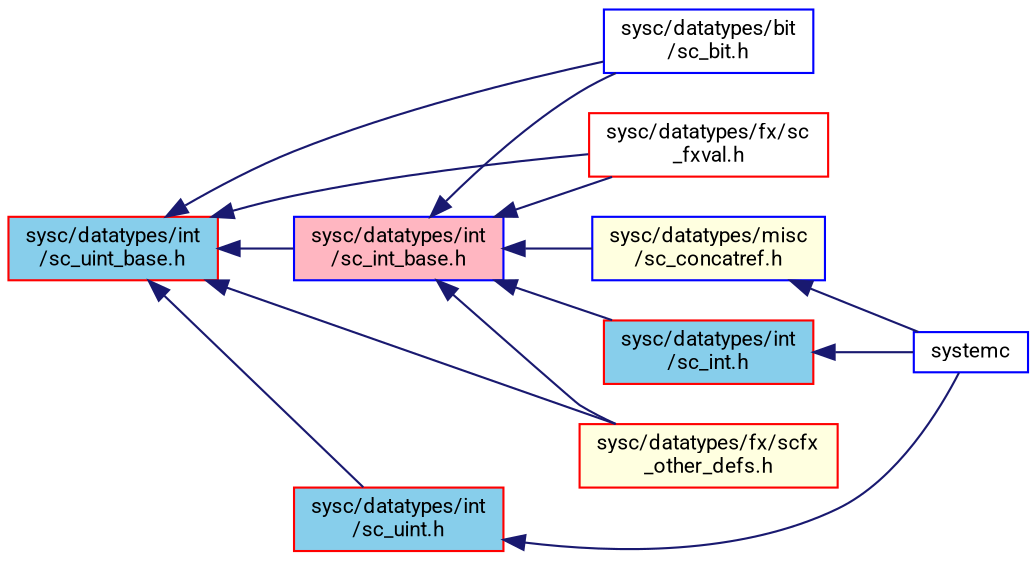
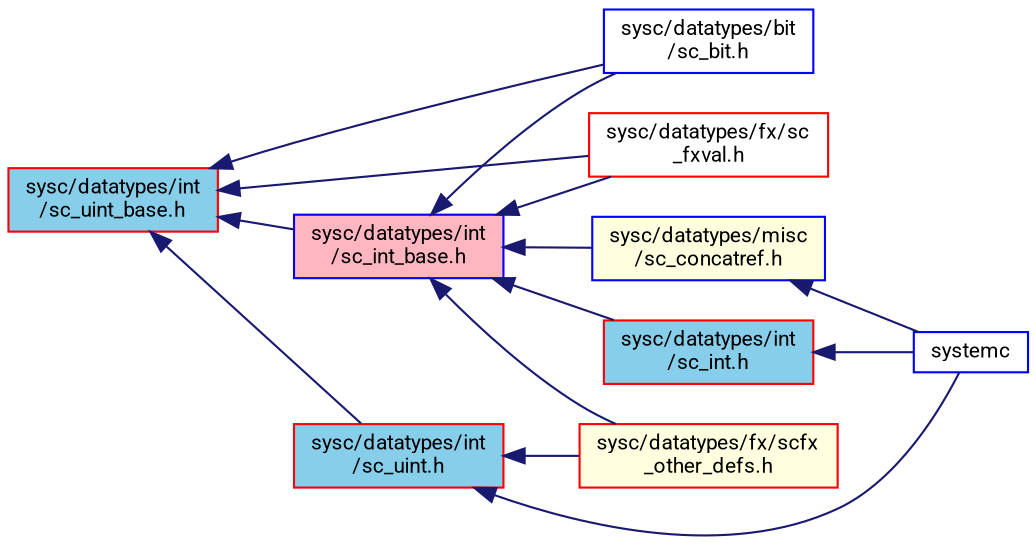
edge "sysc/datatypes/fx/scfx _other_defs.h" -> "sysc/datatypes/int /sc_uint_base.h": now "sysc/datatypes/fx/scfx _other_defs.h" -> "sysc/datatypes/int /sc_uint.h"
